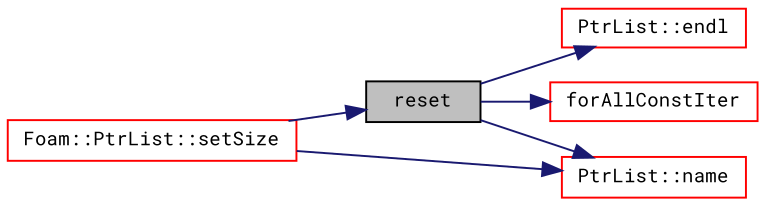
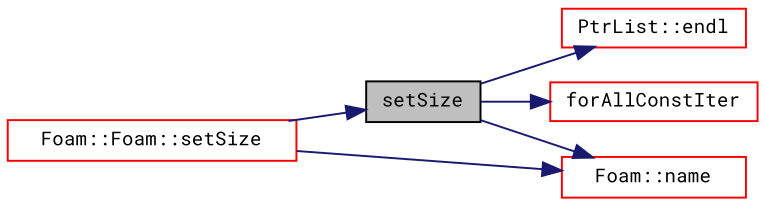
node "reset": label "reset" -> "setSize"
node "Foam::PtrList::setSize": label "Foam::PtrList::setSize" -> "Foam::Foam::setSize"
node "PtrList::name": label "PtrList::name" -> "Foam::name"
